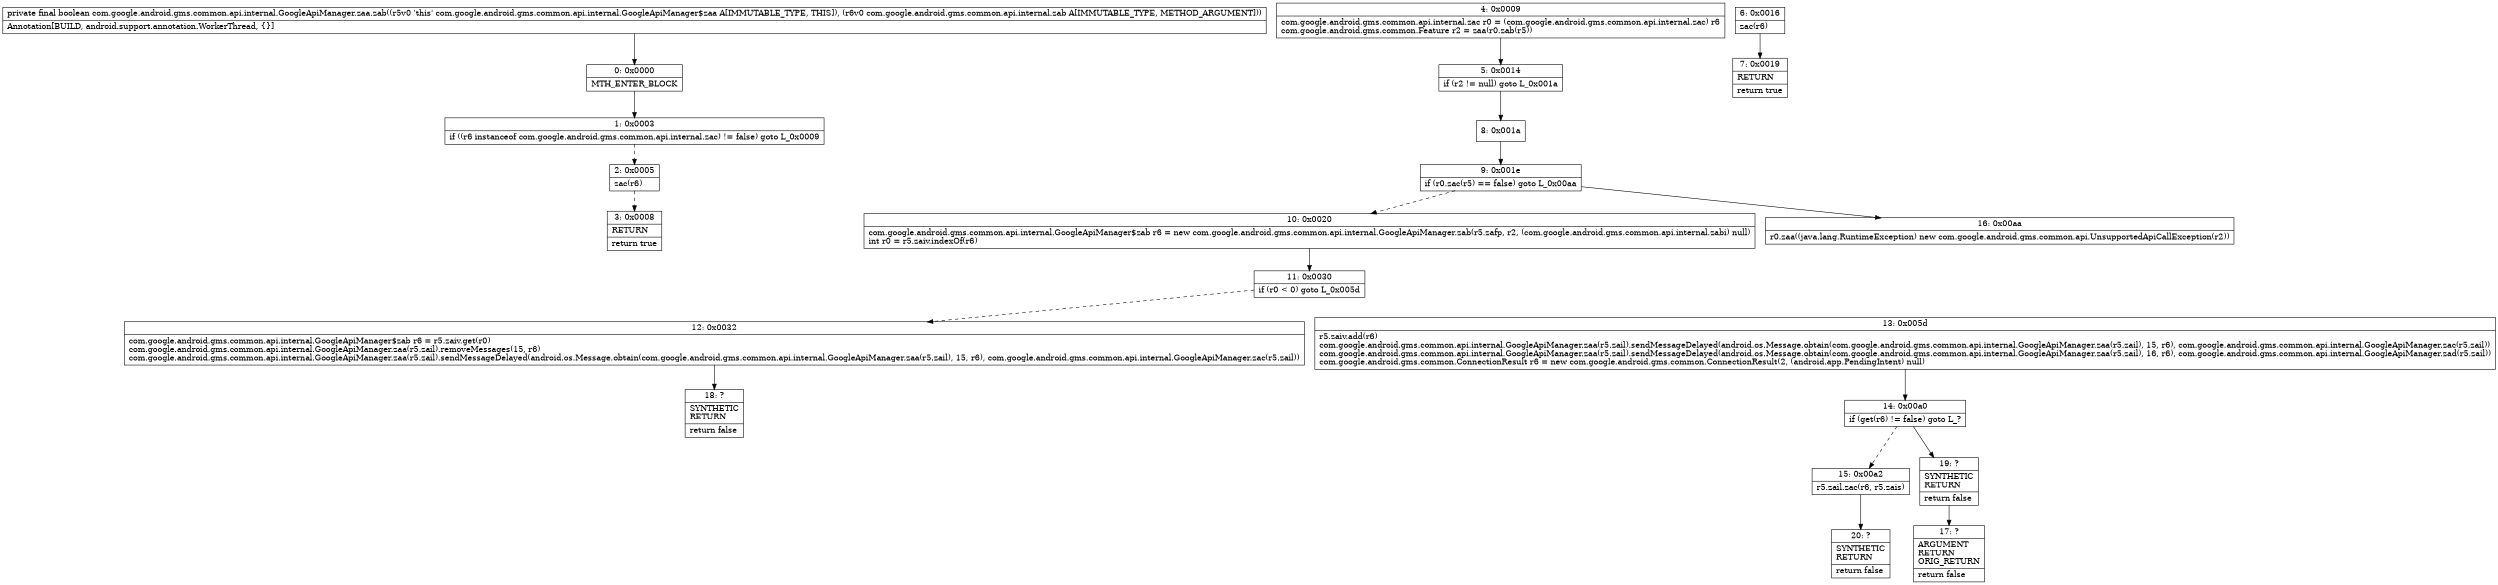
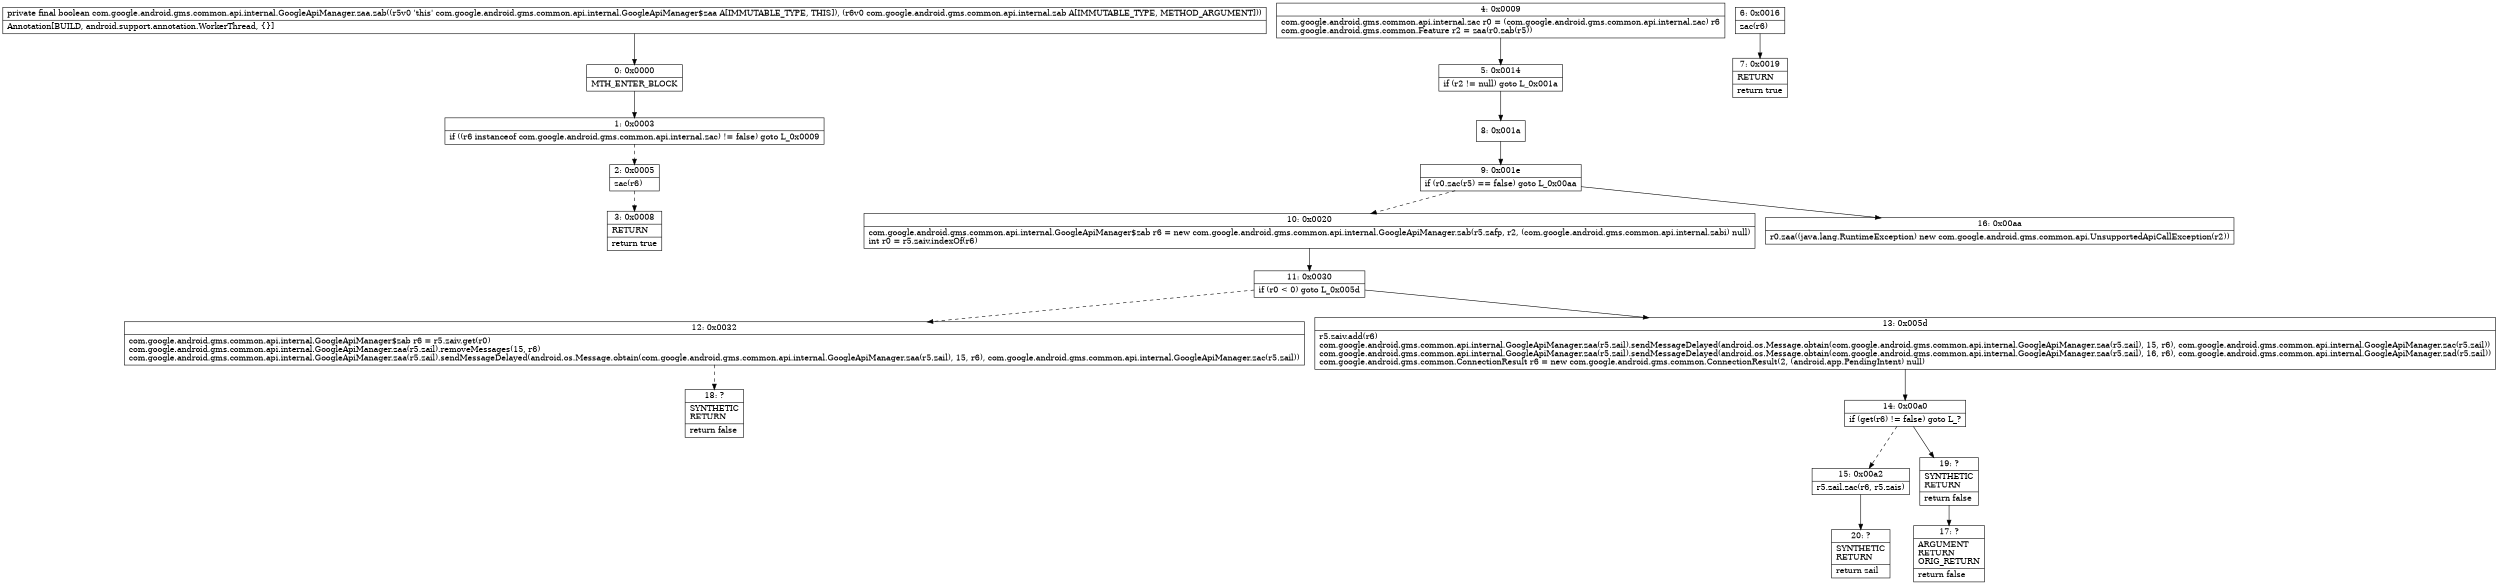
edge "11: 0x0030" -> "13: 0x005d": added
edge "12: 0x0032" -> "18: ?": style solid -> dashed
node "20: ?": text "return false" -> "return zail"
